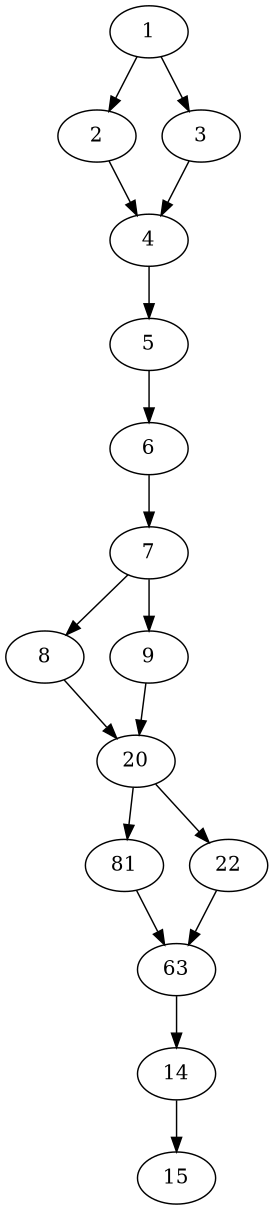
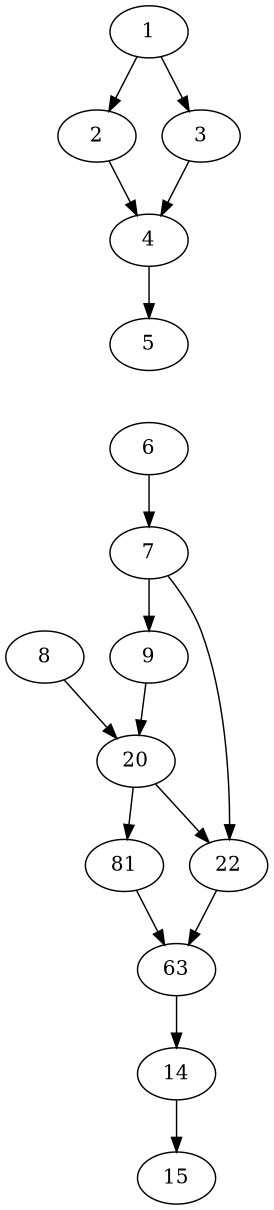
edge "5" -> "6": removed
edge "7" -> "8": now "7" -> "22"
